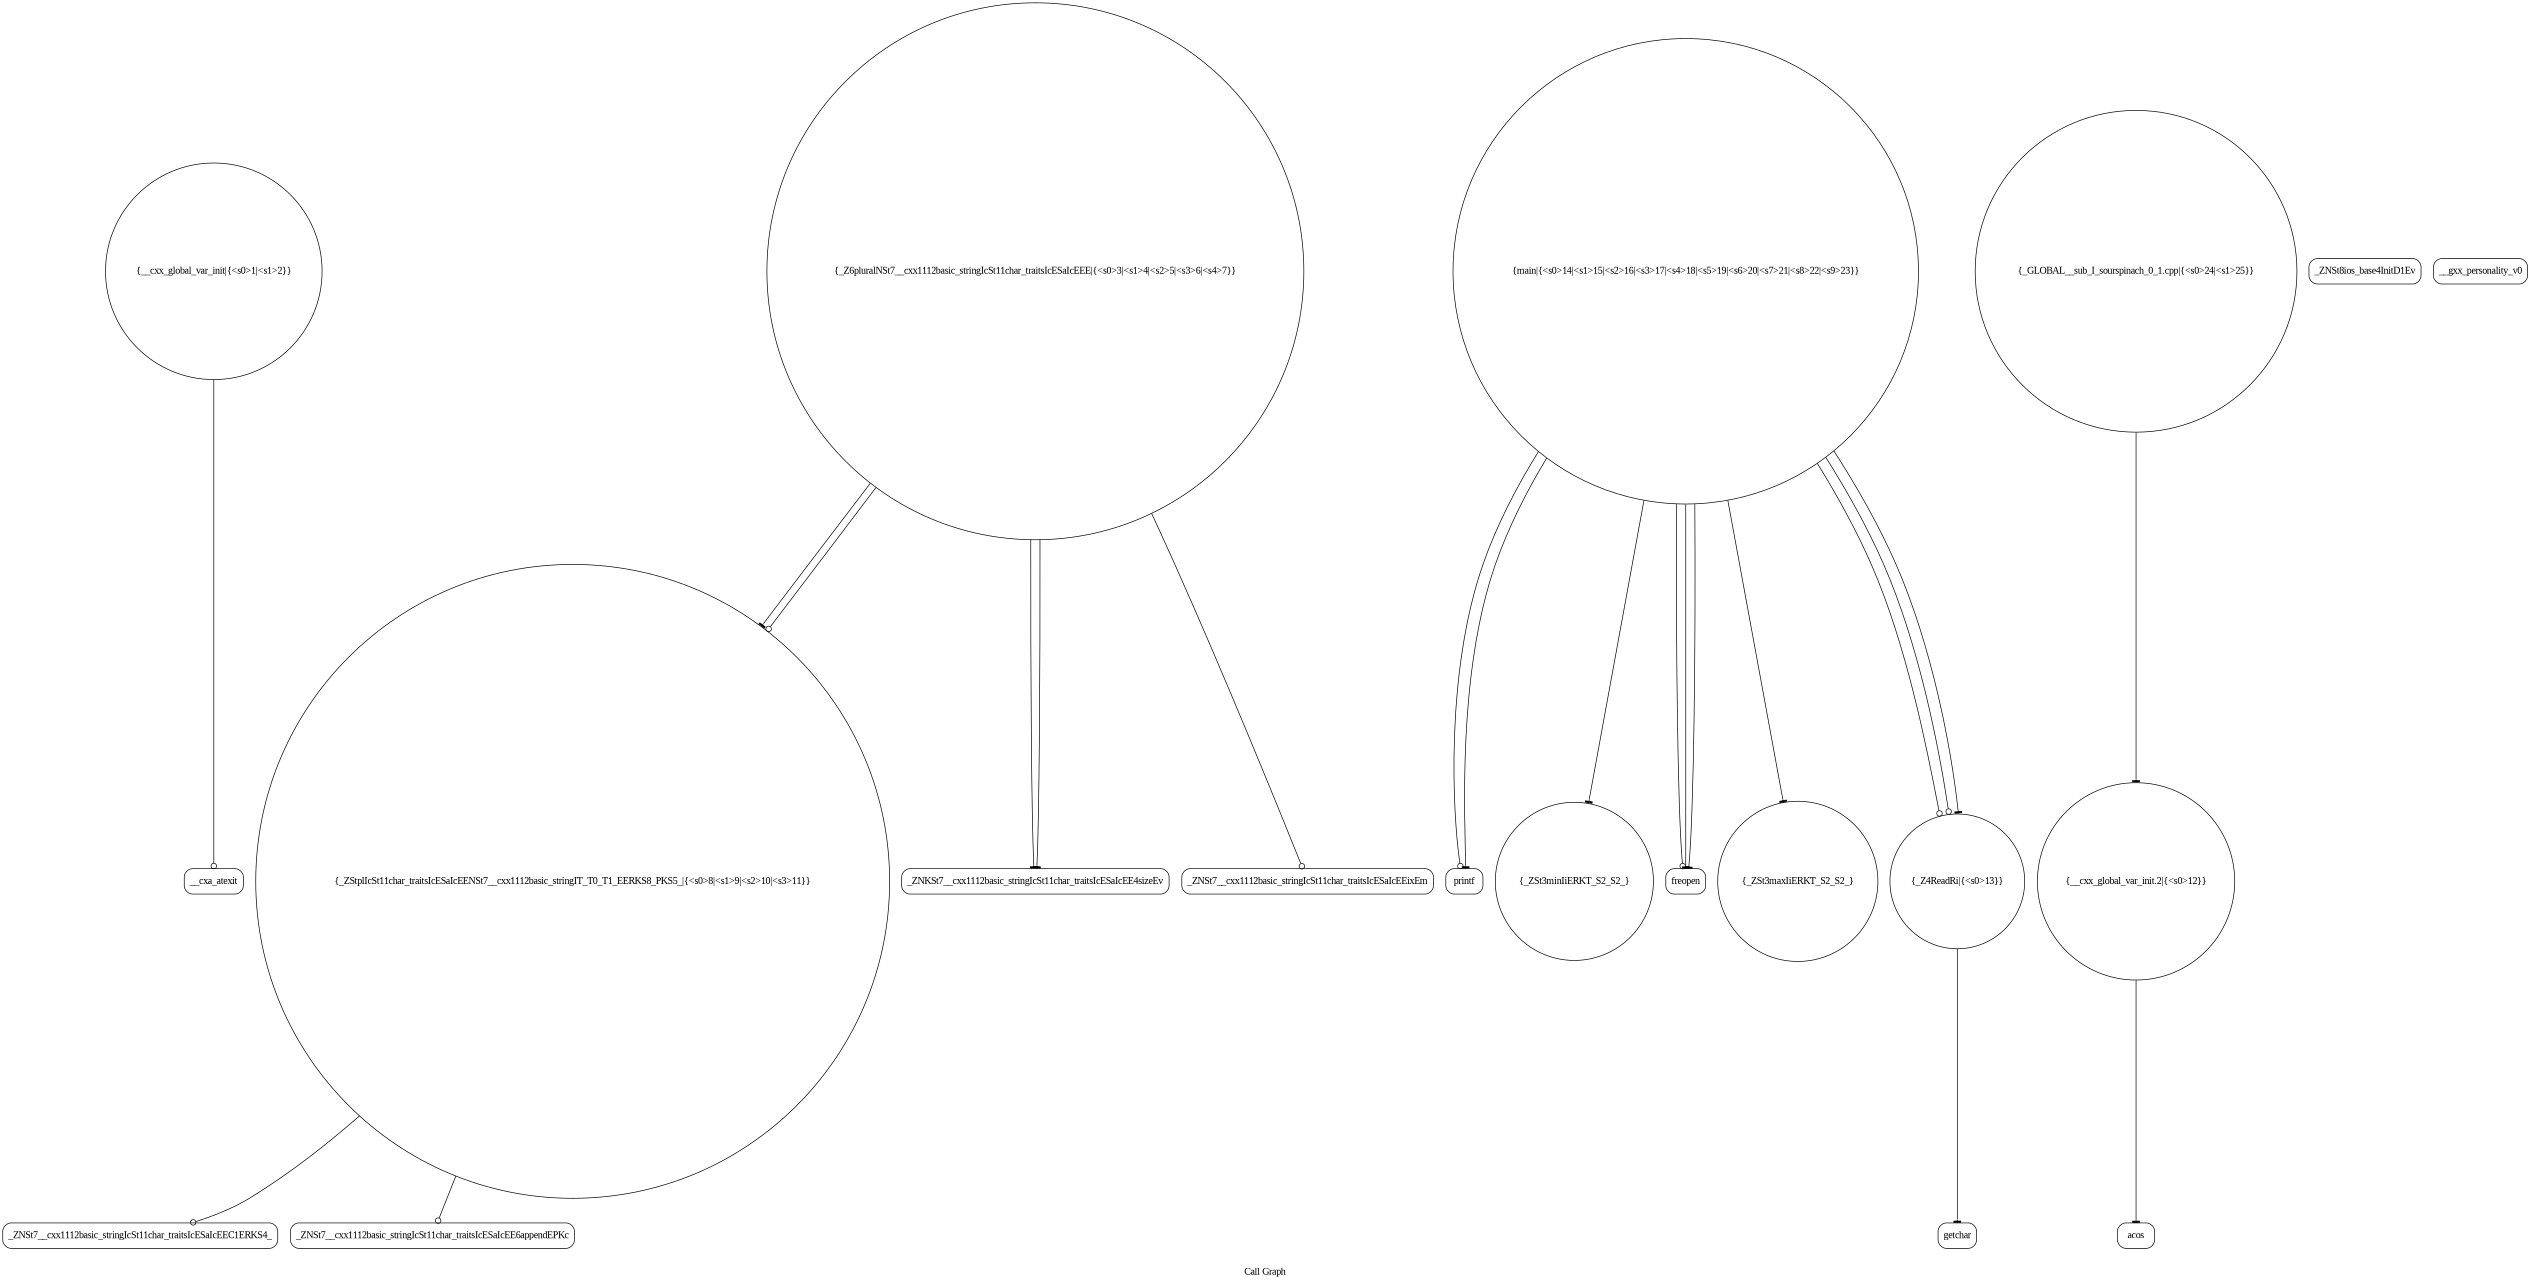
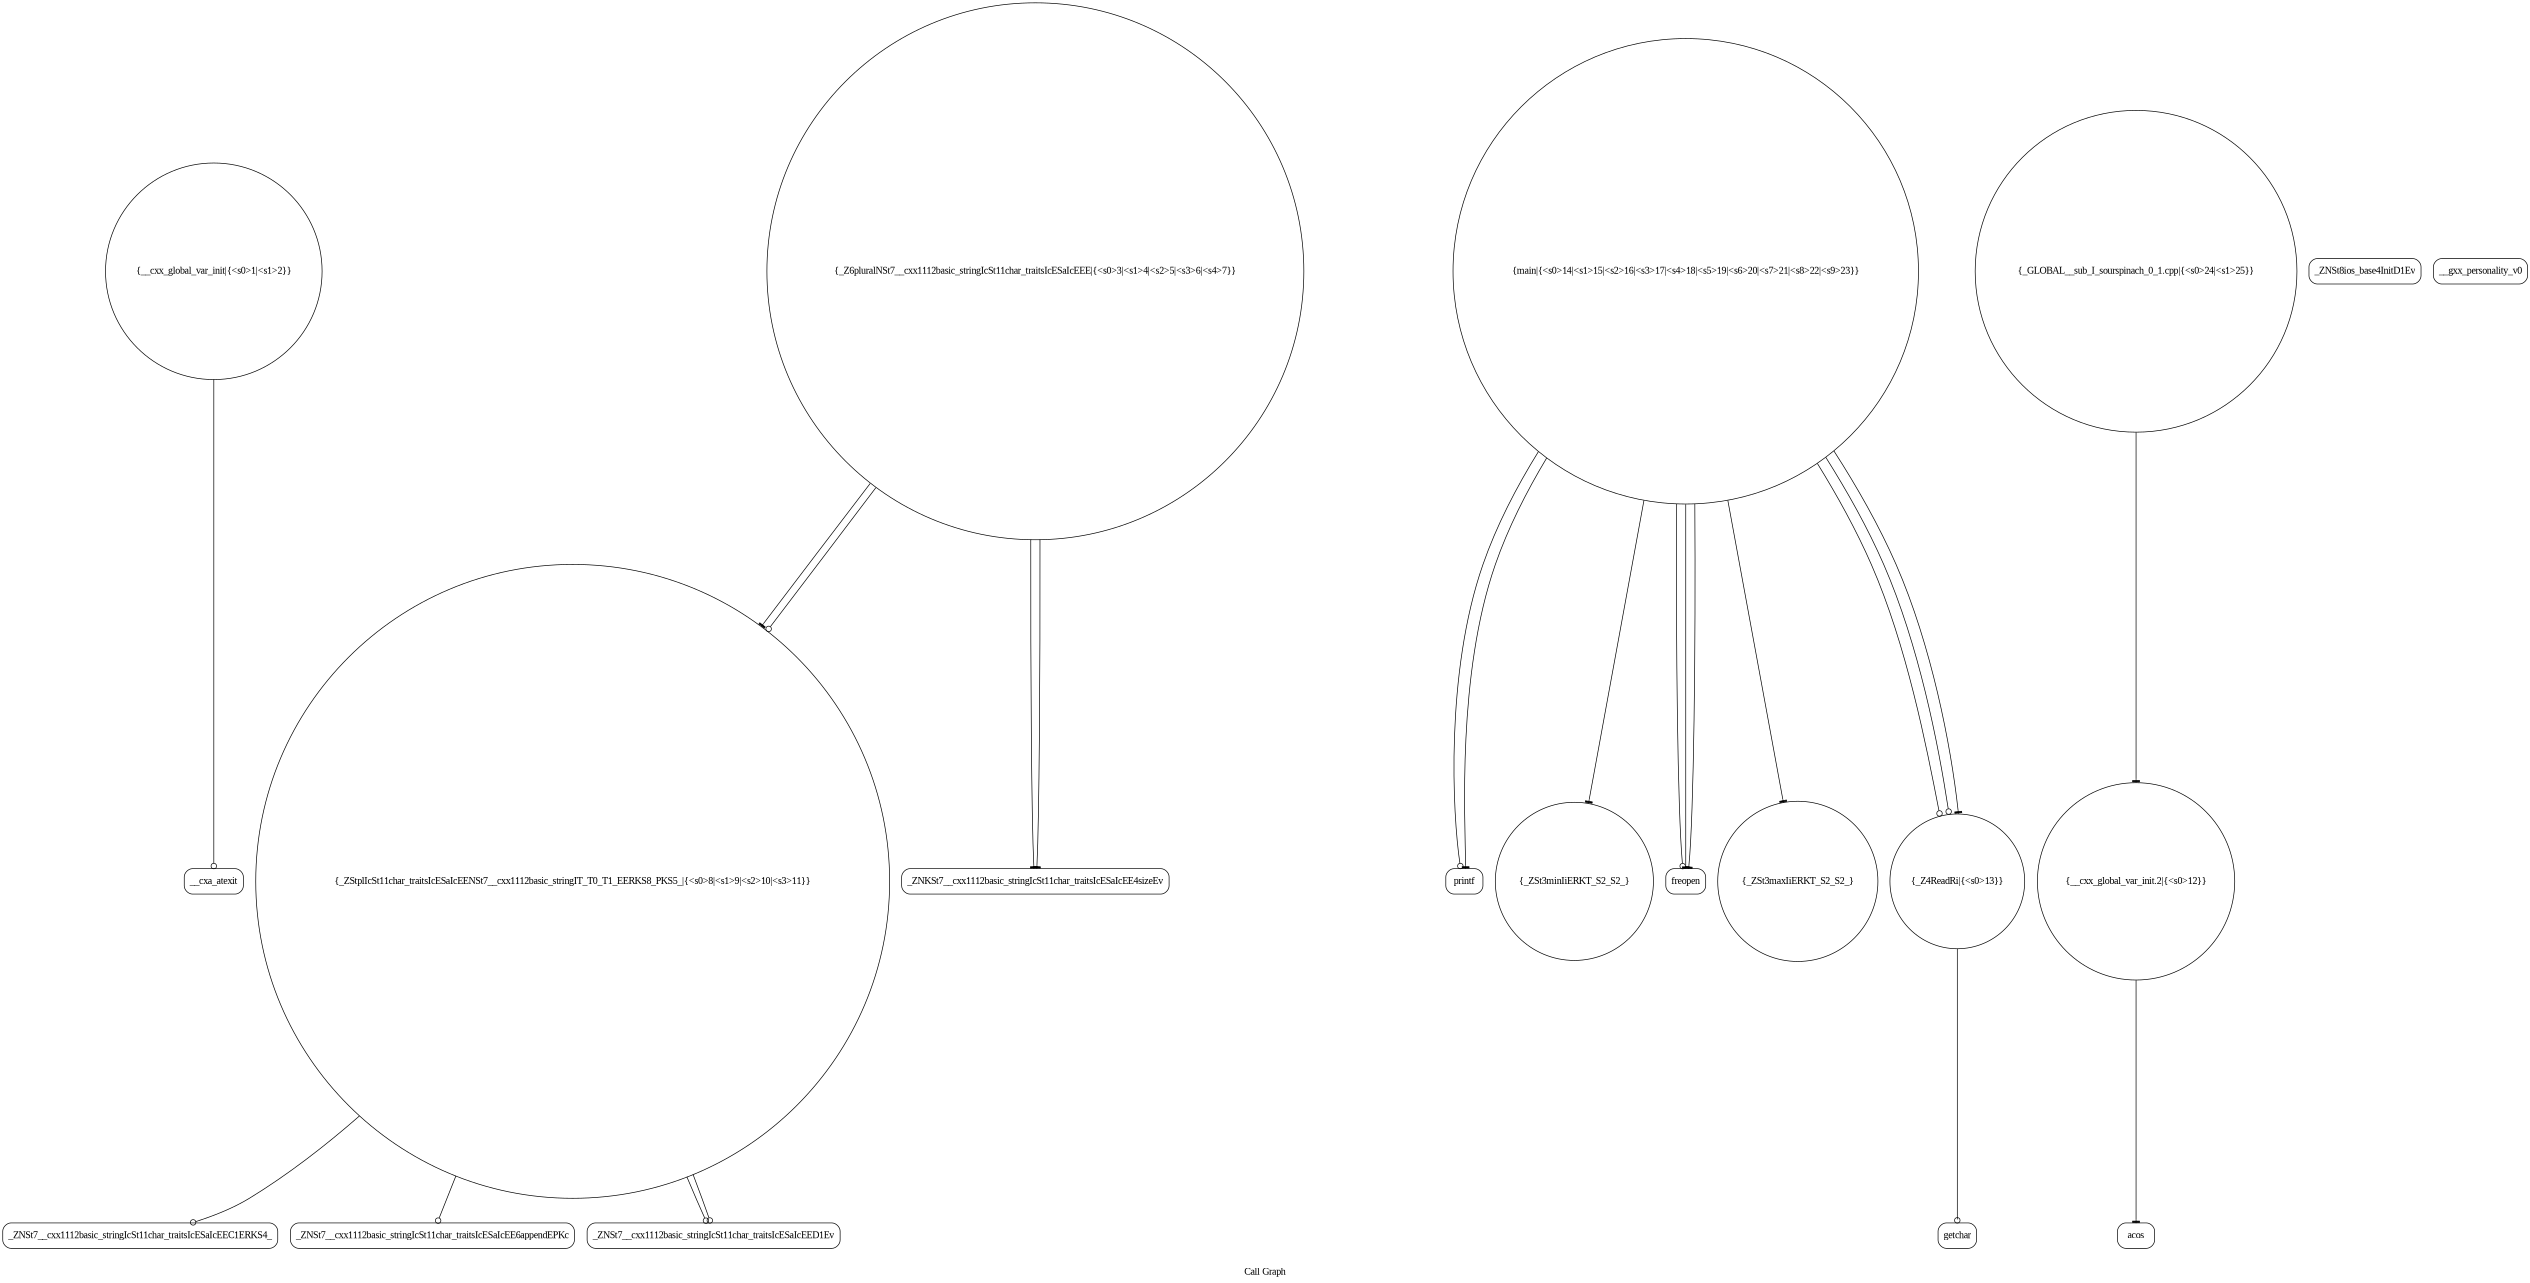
node "_ZNSt7__cxx1112basic_stringIcSt11char_traitsIcESaIcEEixEm": removed
edge "{_Z4ReadRi|{<s0>13}}" -> "getchar": arrowhead tee -> odot
node "_ZNSt7__cxx1112basic_stringIcSt11char_traitsIcESaIcEED1Ev": added
